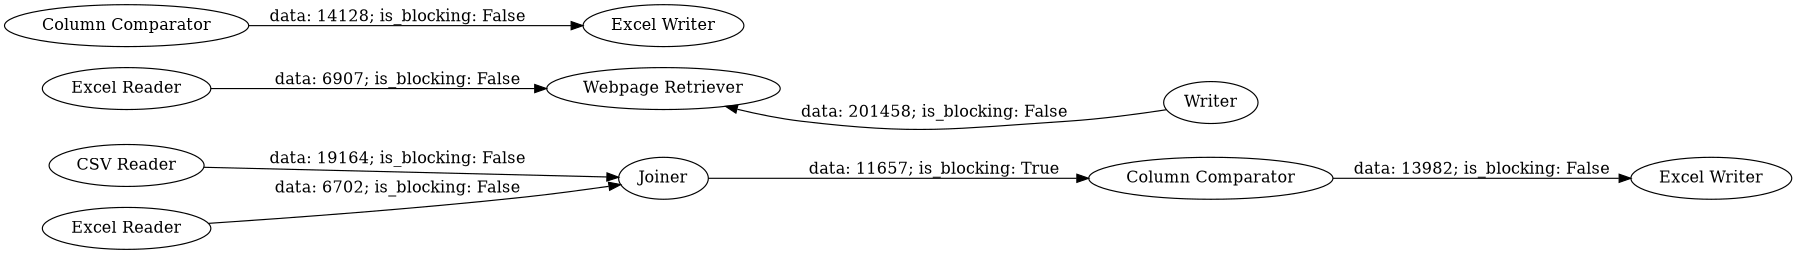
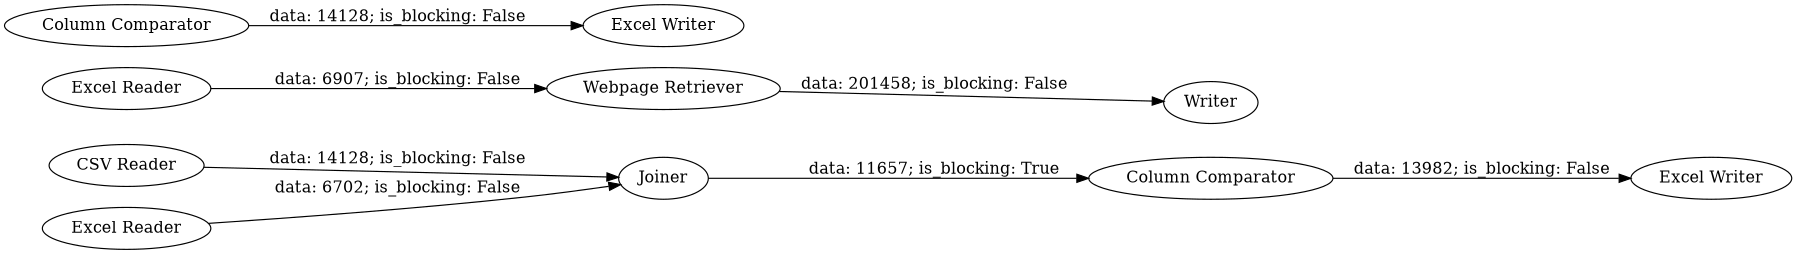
edge "Writer" -> "Webpage Retriever": reversed
edge "CSV Reader" -> "Joiner": label "data: 19164; is_blocking: False" -> "data: 14128; is_blocking: False"
